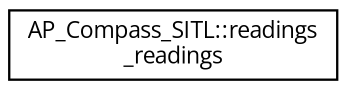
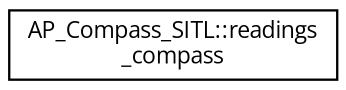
node "AP_Compass_SITL::readings _readings": label "AP_Compass_SITL::readings _readings" -> "AP_Compass_SITL::readings _compass"
